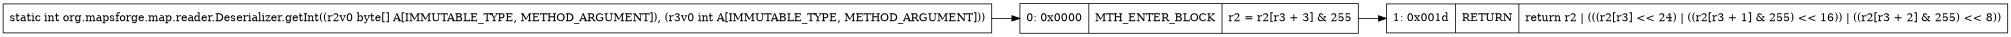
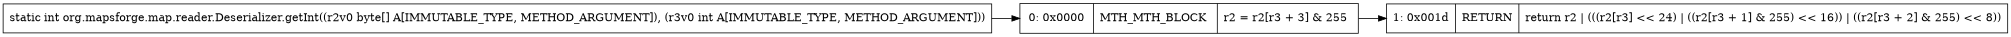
node "0: 0x0000": text "MTH_ENTER_BLOCK" -> "MTH_MTH_BLOCK"
